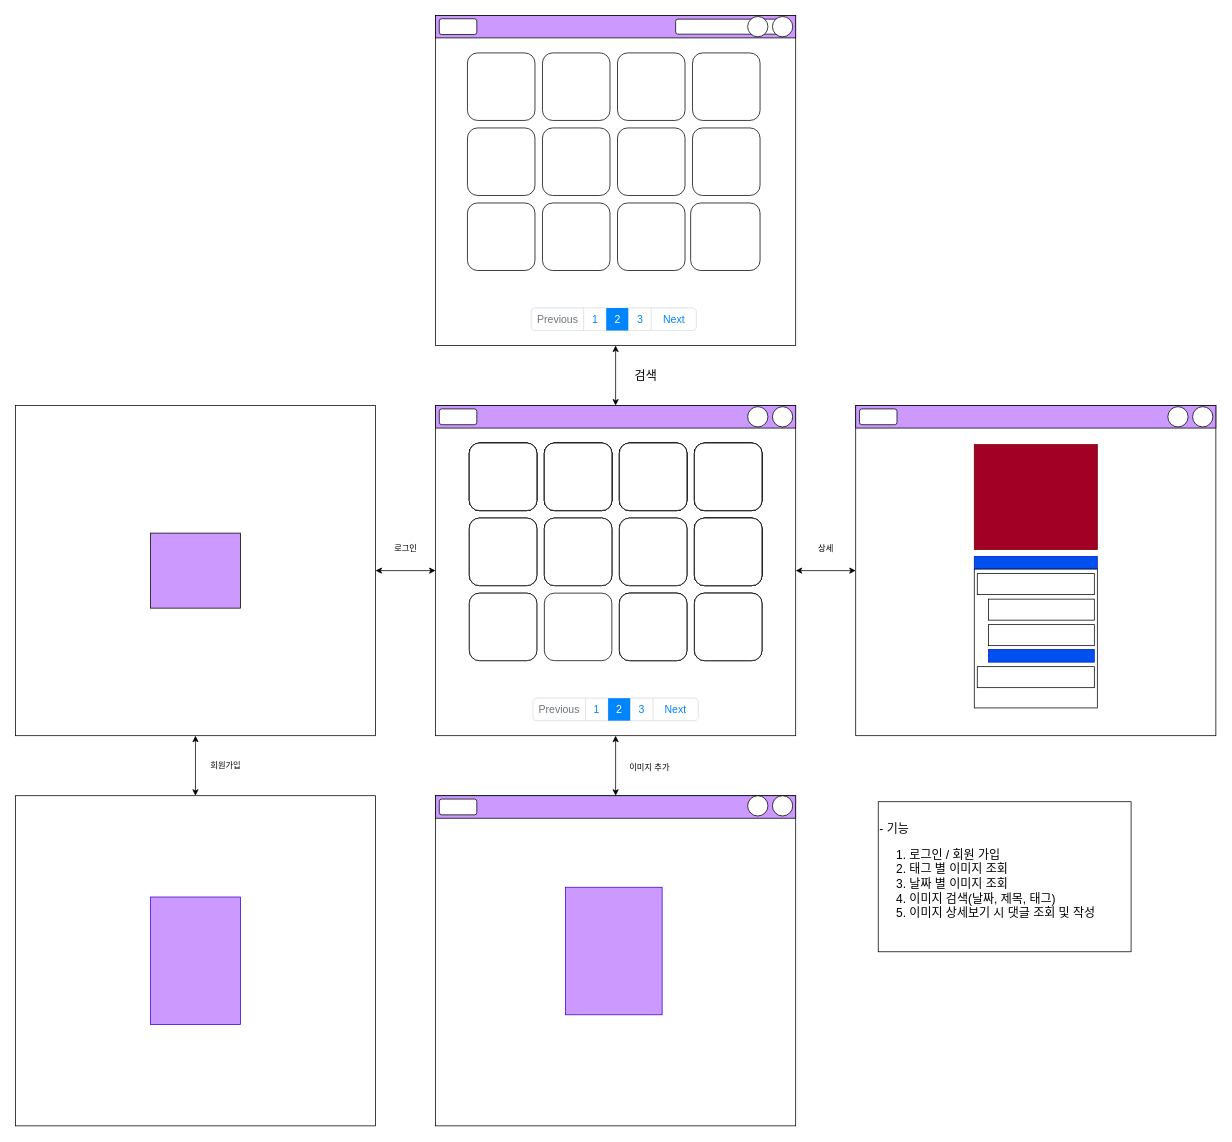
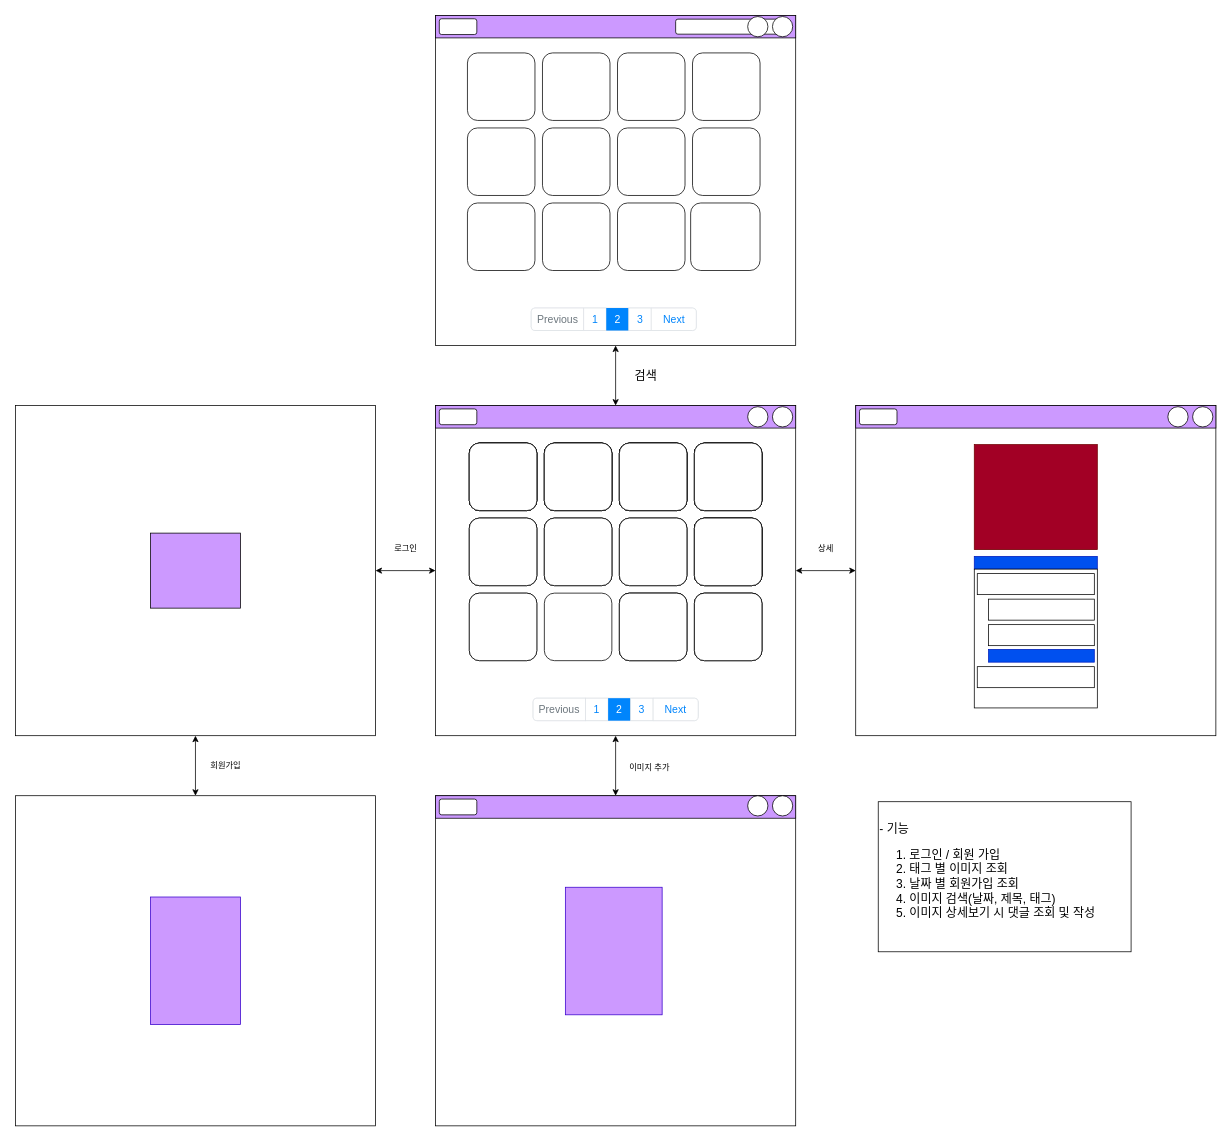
node "- 기능 로그인 / 회원 가입 태그 별 이미지 조회 날짜 별 이미지 조회 이미지 검색(날짜, 제목, 태그) 이미지 상세보기 시 댓글 조회 및 작성": label "- 기능 로그인 / 회원 가입 태그 별 이미지 조회 날짜 별 이미지 조회 이미지 검색(날짜, 제목, 태그) 이미지 상세보기 시 댓글 조회 및 작성" -> "- 기능 로그인 / 회원 가입 태그 별 이미지 조회 날짜 별 회원가입 조회 이미지 검색(날짜, 제목, 태그) 이미지 상세보기 시 댓글 조회 및 작성"
